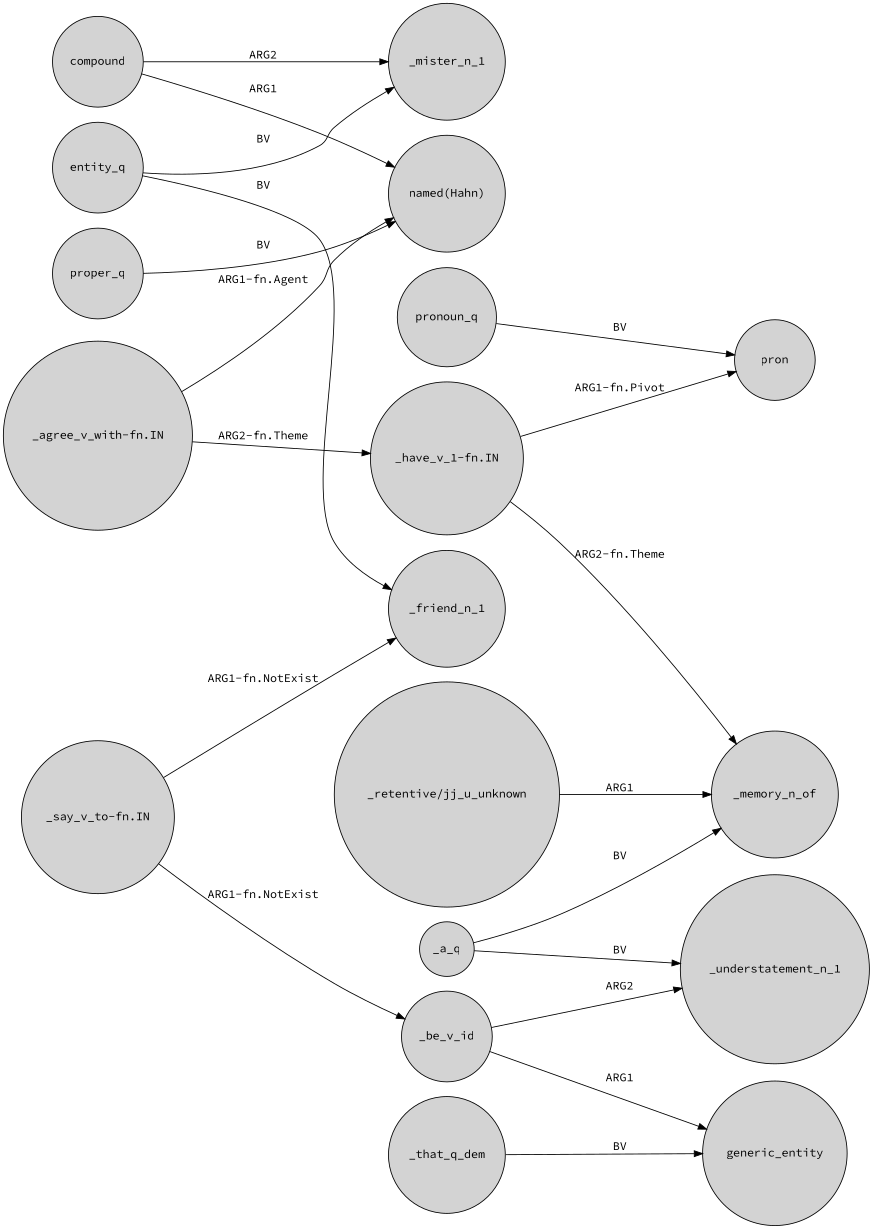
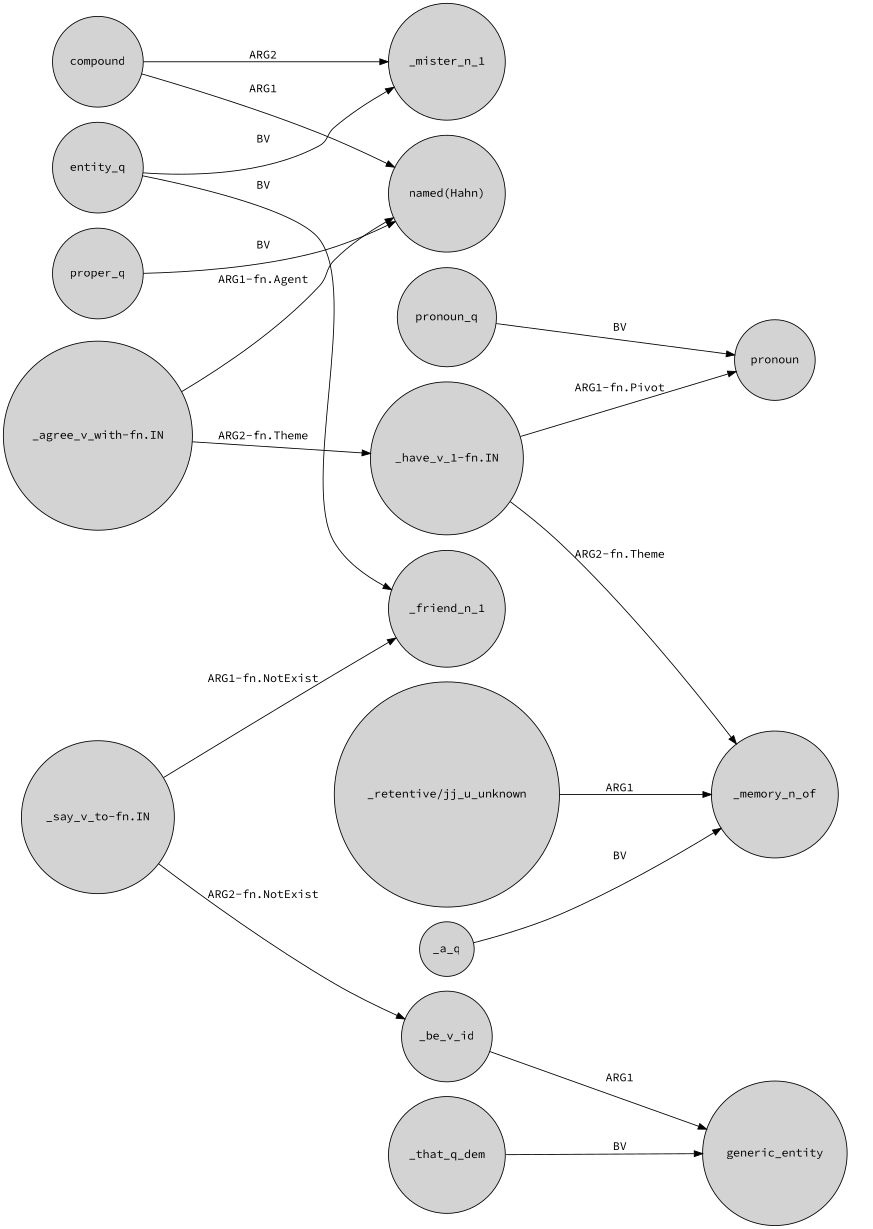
node "pron": label "pron" -> "pronoun"
edge "_say_v_to-fn.IN" -> "_be_v_id": label "ARG1-fn.NotExist" -> "ARG2-fn.NotExist"
node "_understatement_n_1": removed
